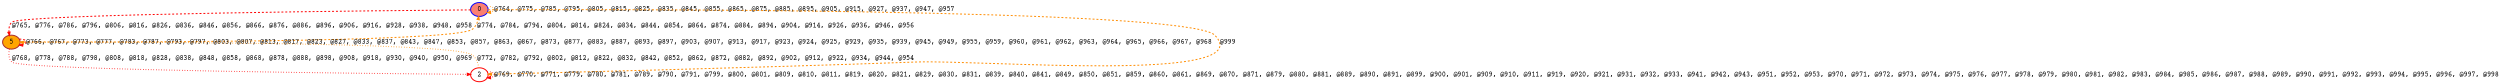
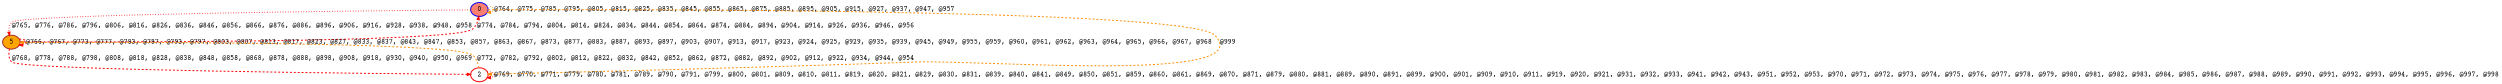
edge "0" -> "5": style dashed -> dotted
edge "5" -> "0": color darkorange -> red
edge "2" -> "5": style dotted -> dashed
edge "5" -> "2": style dotted -> dashed
